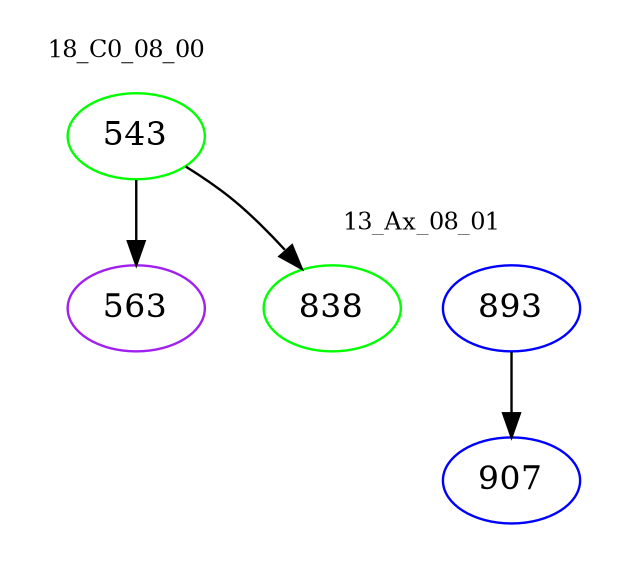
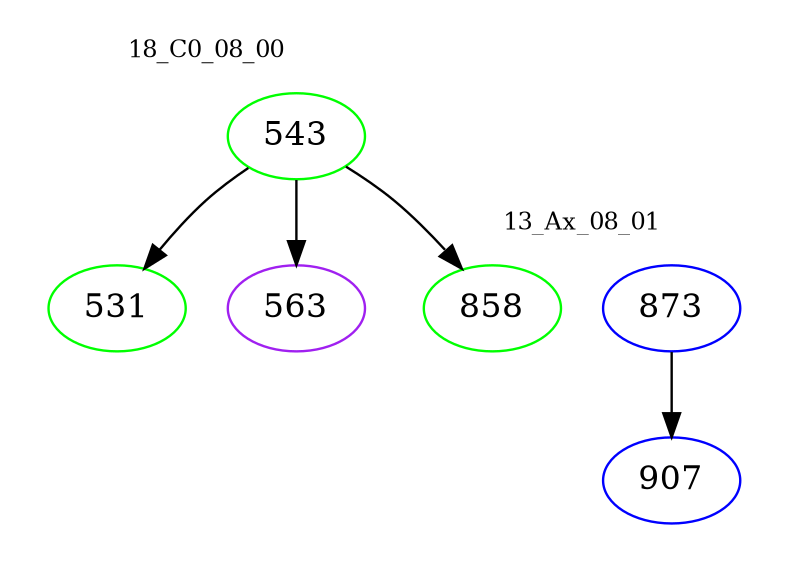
node "531": added
node "838": label "838" -> "858"
node "893": label "893" -> "873"
